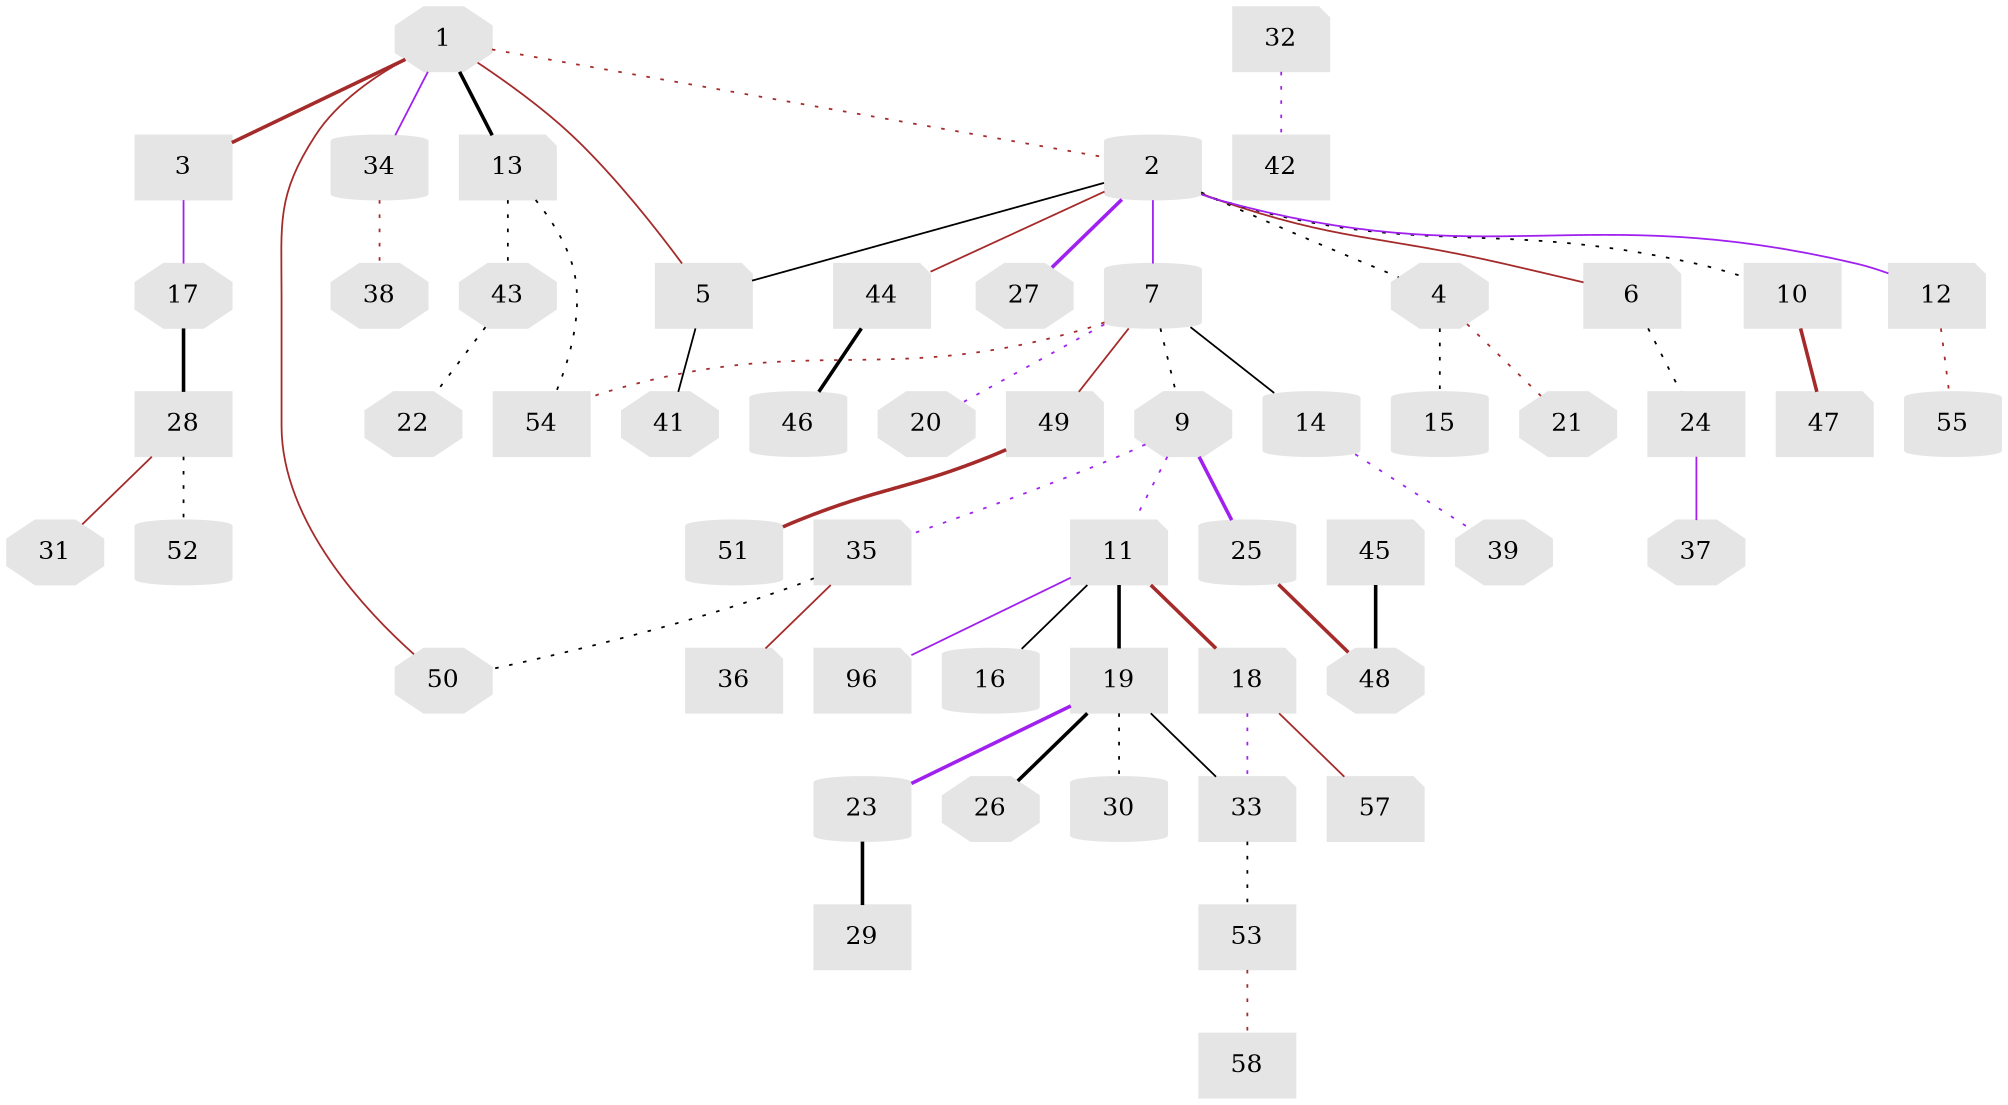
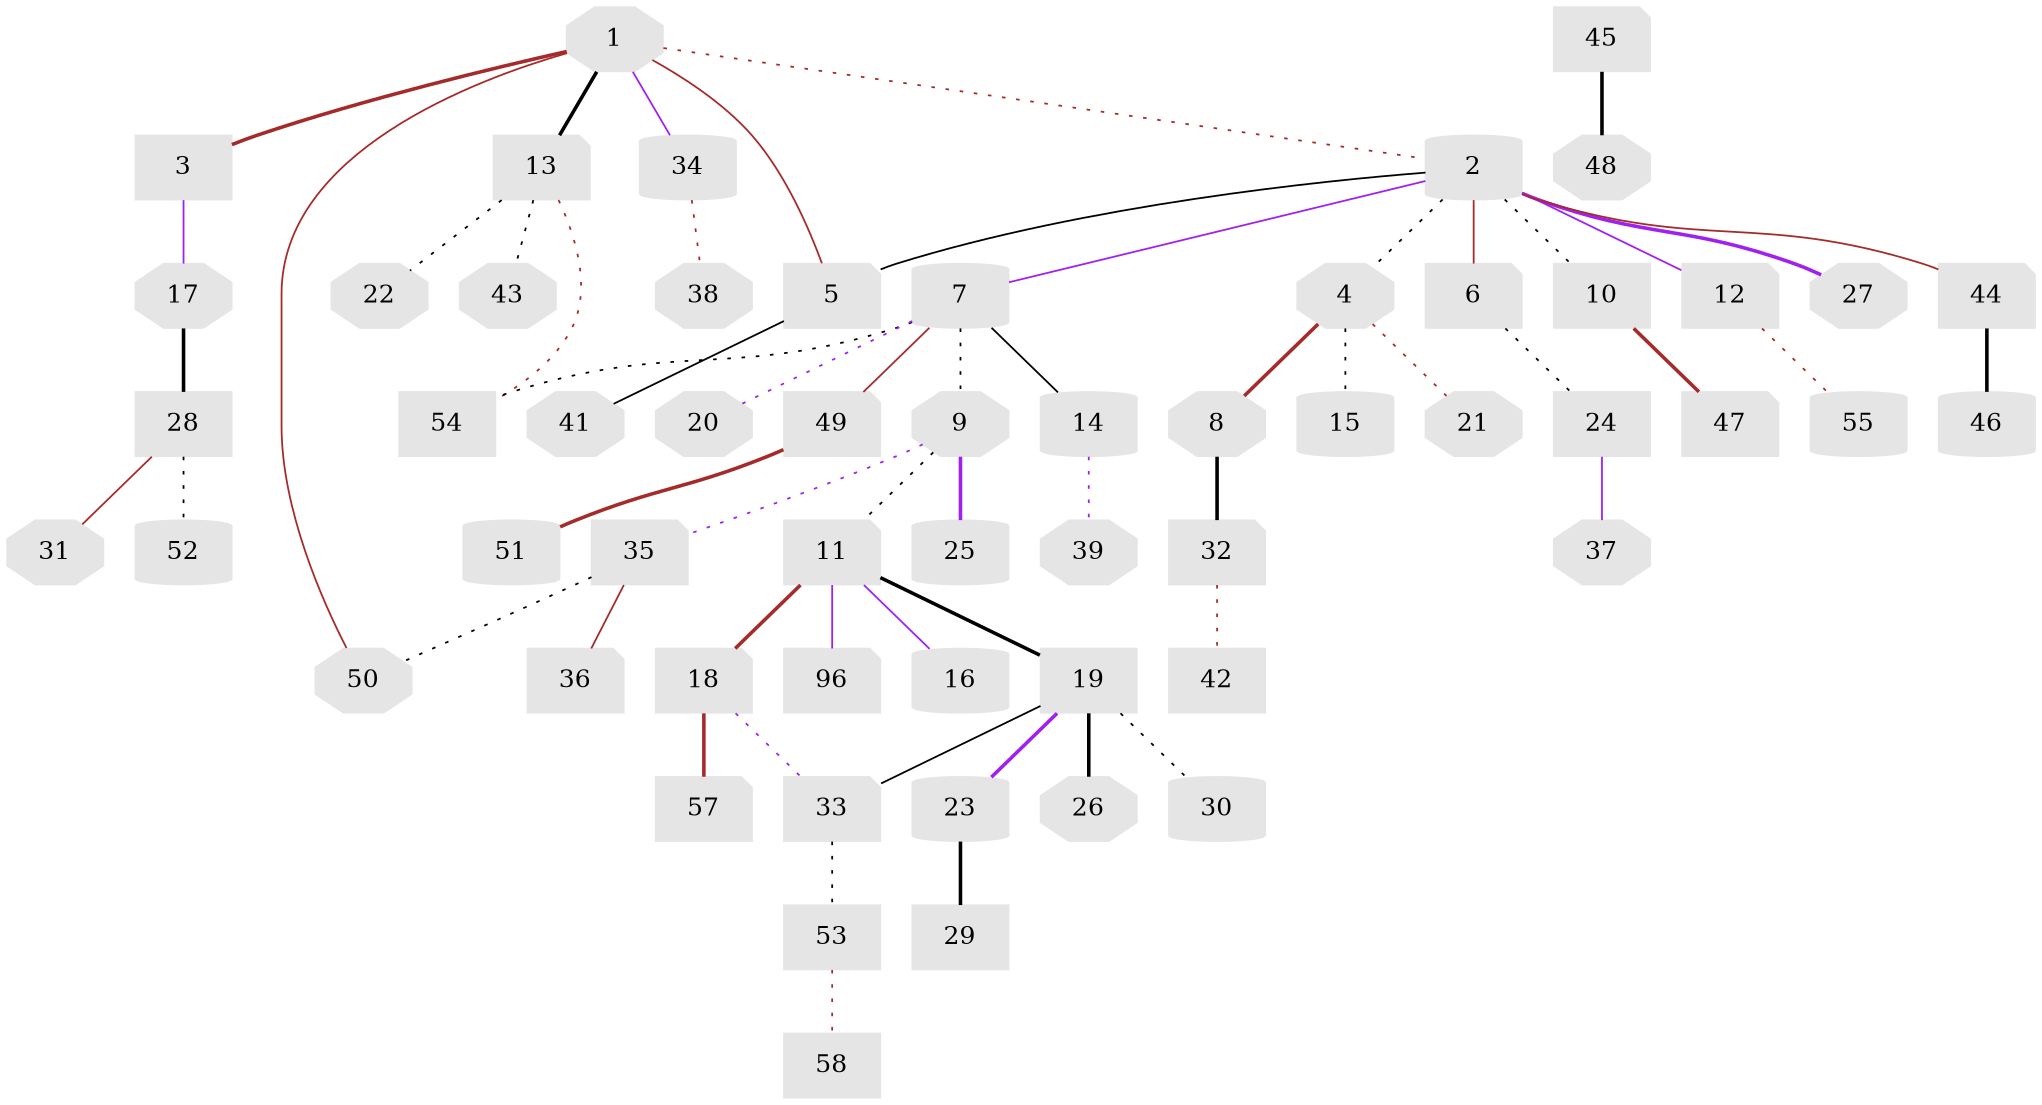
edge "32" -- "42": color purple -> brown
edge "13" -- "54": color black -> brown
edge "43" -- "22": now "13" -- "22"
edge "7" -- "54": color brown -> black
node "8": added
edge "9" -- "11": color purple -> black
edge "11" -- "16": color black -> purple
edge "25" -- "48": removed
edge "18" -- "57": style solid -> bold
